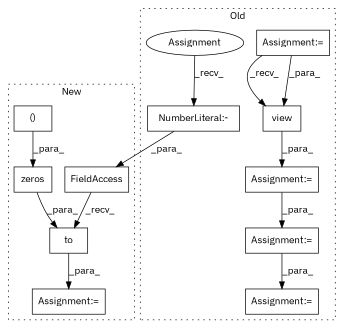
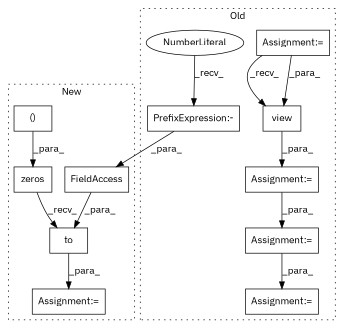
node "Assignment": label "Assignment" -> "NumberLiteral"
node "NumberLiteral:-": label "NumberLiteral:-" -> "PrefixExpression:-"
edge "zeros" -> "to": label "_para_" -> "_recv_"
edge "FieldAccess" -> "to": label "_recv_" -> "_para_"
